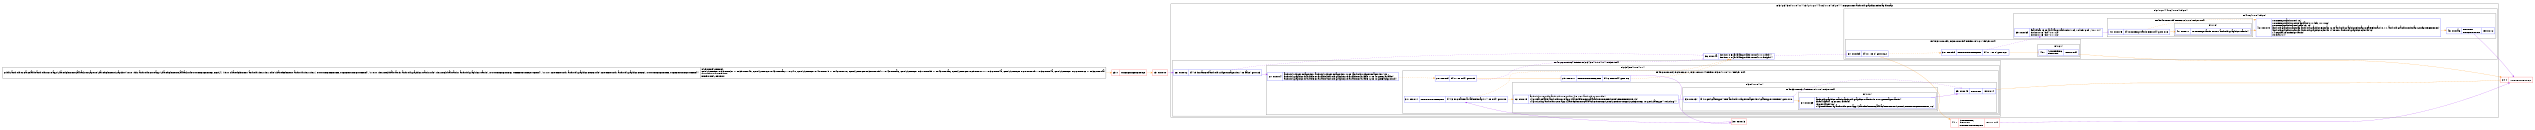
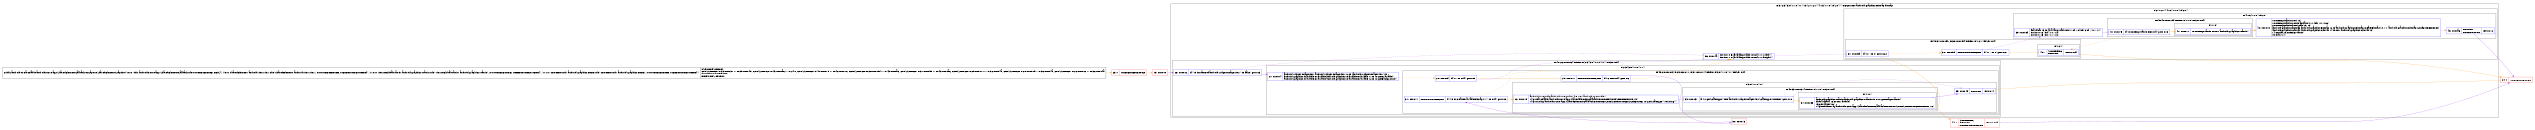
edge "40: 0x0075" -> "42: 0x007e": now "40: 0x0075" -> "45: ?"
